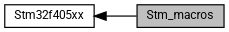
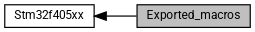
node "Stm_macros": label "Stm_macros" -> "Exported_macros"
